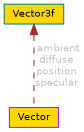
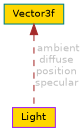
node "Vector": label "Vector" -> "Light"
